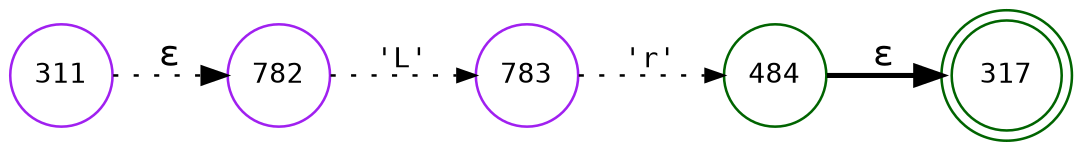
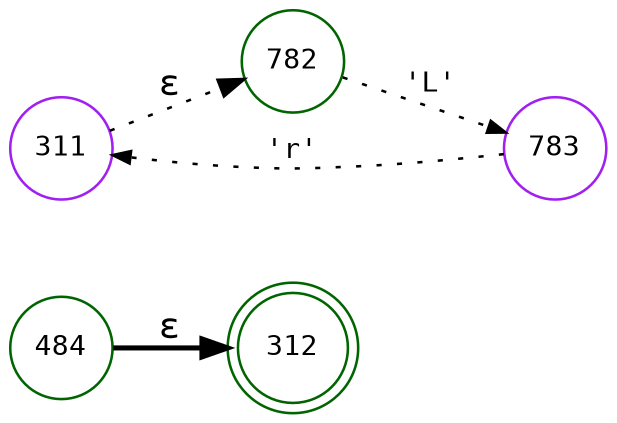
node "782": color purple -> darkgreen
edge "783" -> "484": now "783" -> "311"
node "317": label "317" -> "312"
